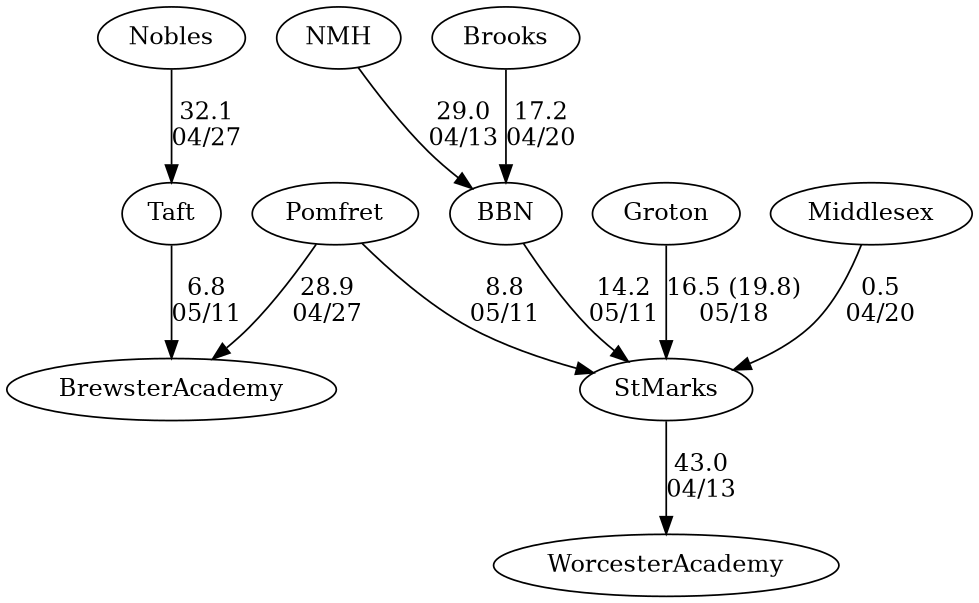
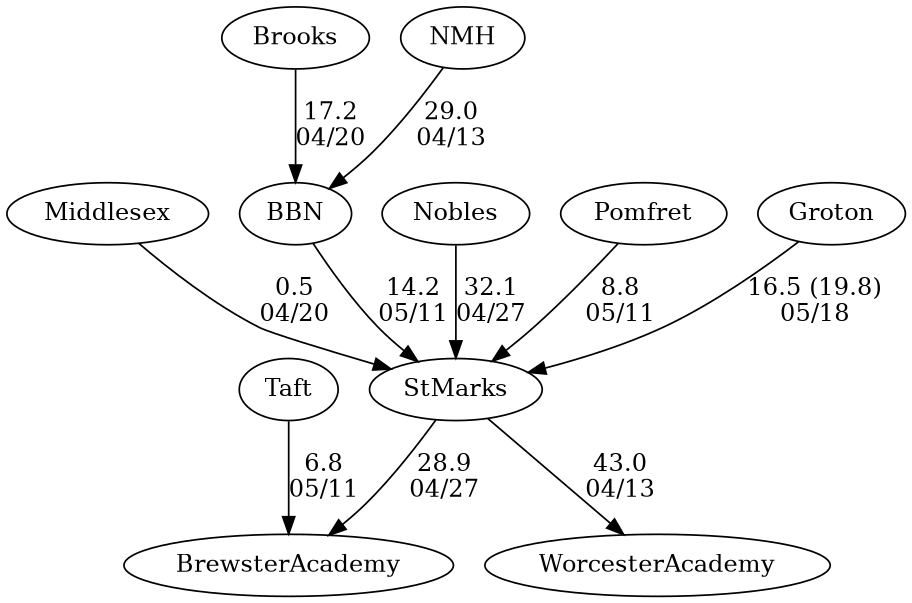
edge "Nobles" -> "Taft": now "Nobles" -> "StMarks"
edge "Pomfret" -> "BrewsterAcademy": now "StMarks" -> "BrewsterAcademy"
